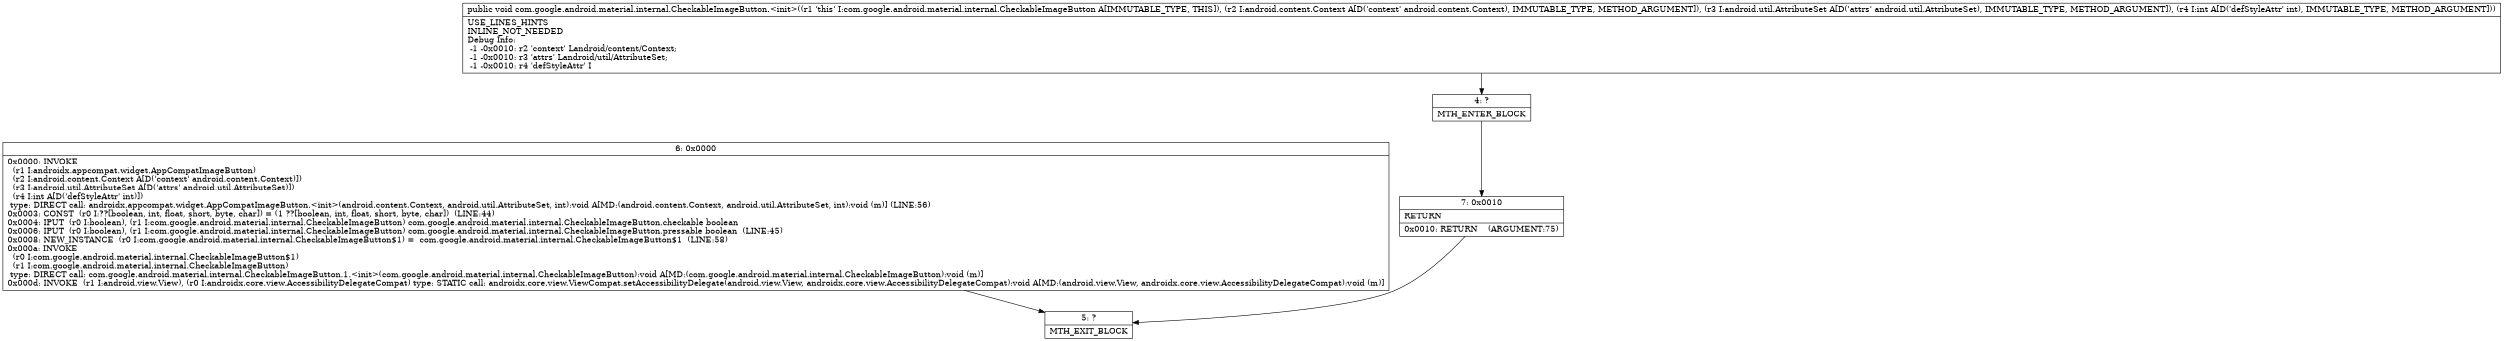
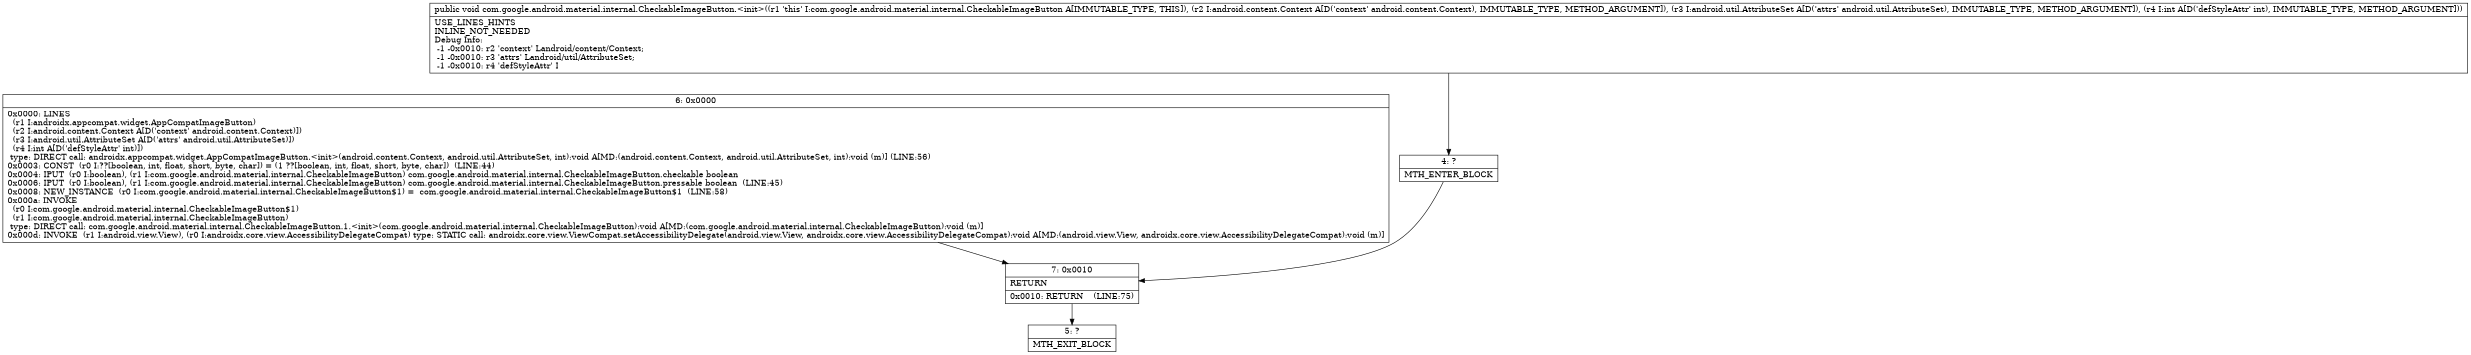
node "6: 0x0000": text "0x0000: INVOKE" -> "0x0000: LINES"
node "7: 0x0010": text "0x0010: RETURN    (ARGUMENT:75)" -> "0x0010: RETURN    (LINE:75)"
edge "6: 0x0000" -> "5: ?": now "6: 0x0000" -> "7: 0x0010"
